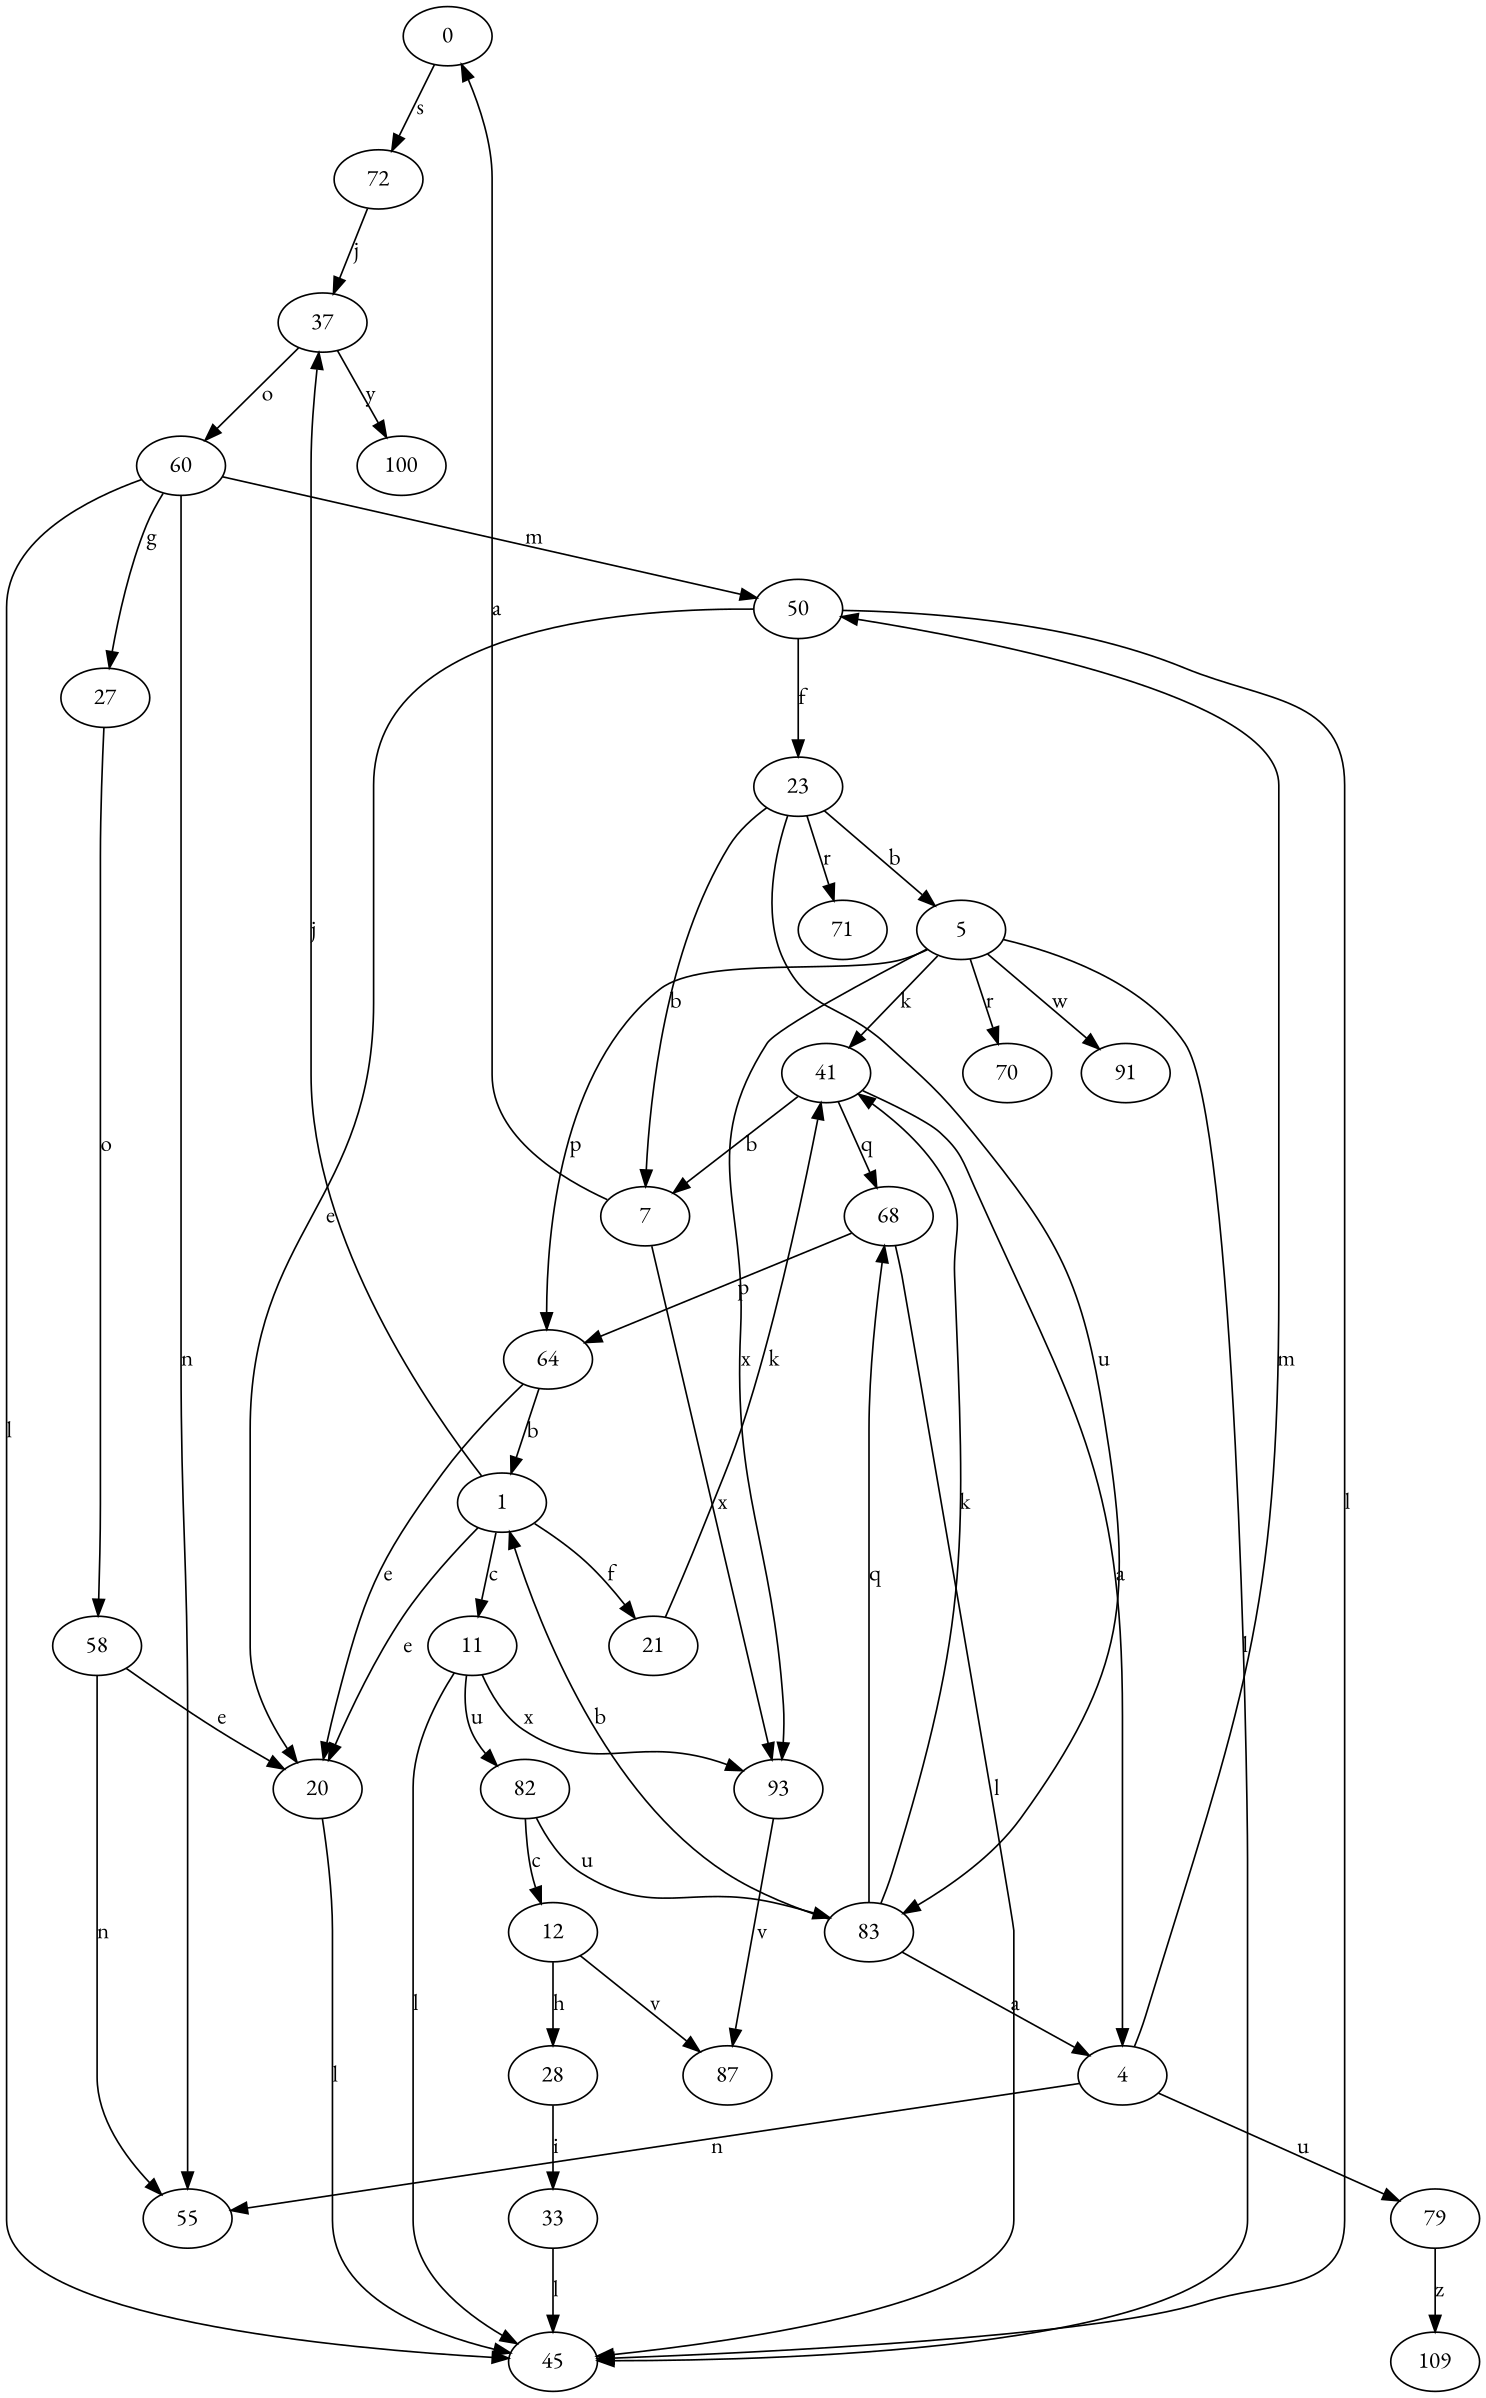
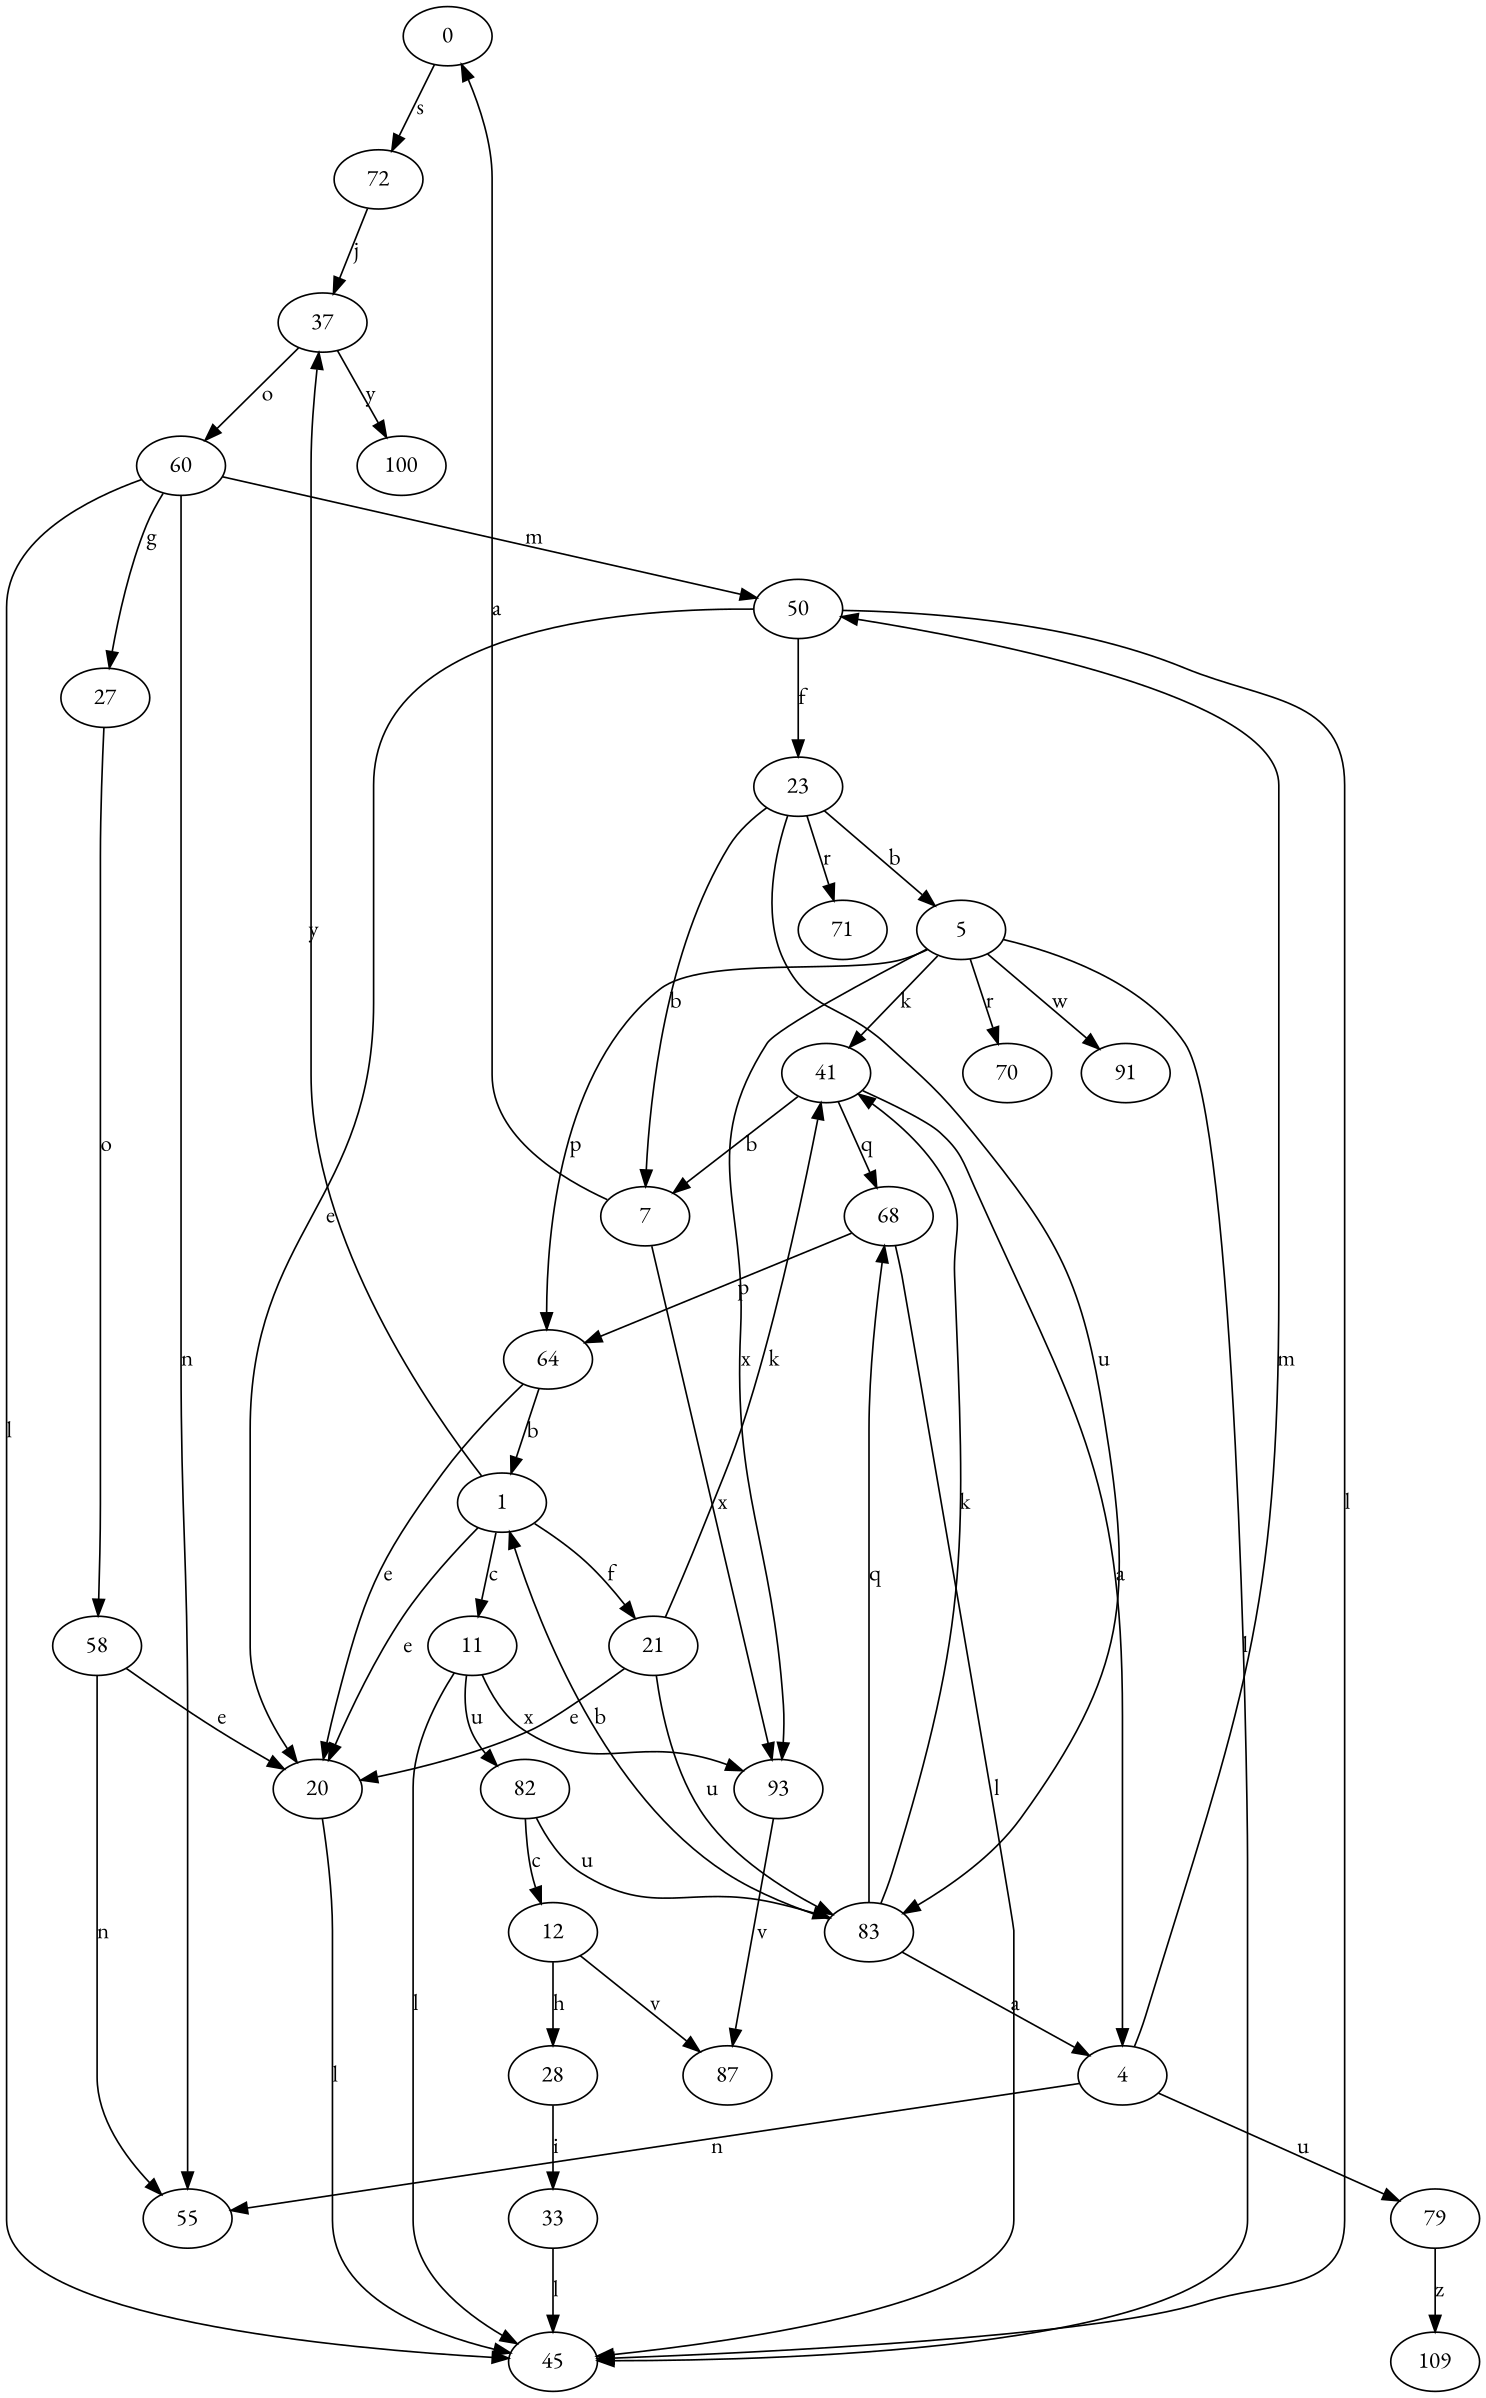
edge "1" -> "37": label "j" -> "y"
edge "21" -> "20": added, label "e"
edge "21" -> "83": added, label "u"
